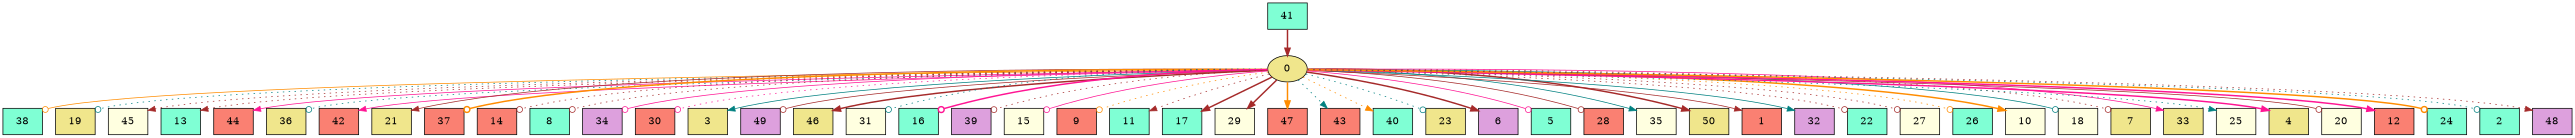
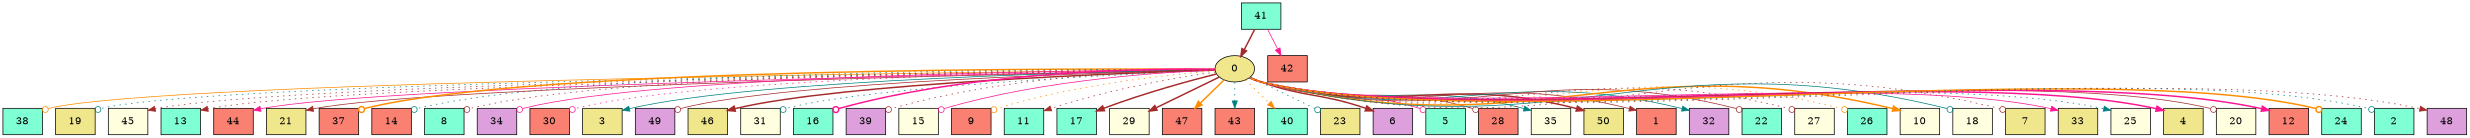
edge "0" -> "14": color brown -> teal
edge "0" -> "22": style dotted -> solid
edge "0" -> "42": now "41" -> "42"
node "36": removed
